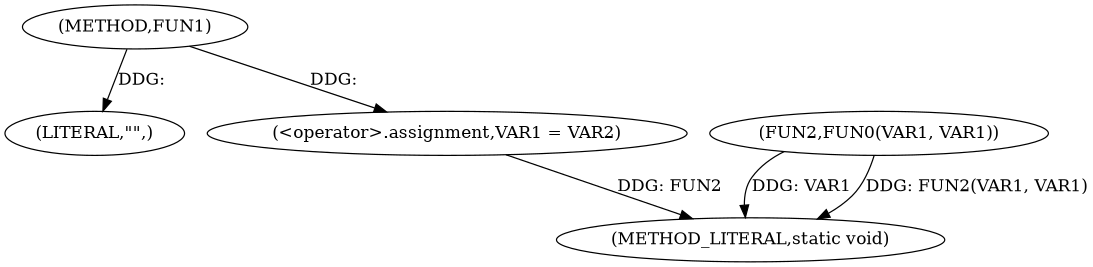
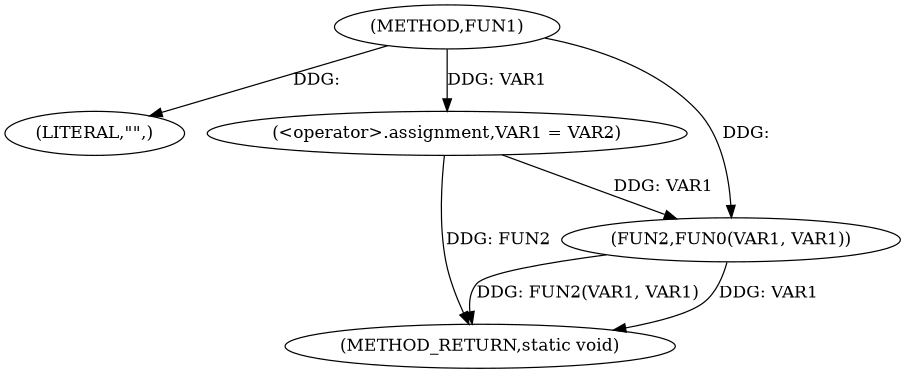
edge "(METHOD,FUN1)" -> "(<operator>.assignment,VAR1 = VAR2)": label "DDG: " -> "DDG: VAR1"
edge "(METHOD,FUN1)" -> "(FUN2,FUN0(VAR1, VAR1))": added, label "DDG:"
edge "(<operator>.assignment,VAR1 = VAR2)" -> "(FUN2,FUN0(VAR1, VAR1))": added, label "DDG: VAR1"
node "(METHOD_LITERAL,static void)": label "(METHOD_LITERAL,static void)" -> "(METHOD_RETURN,static void)"
